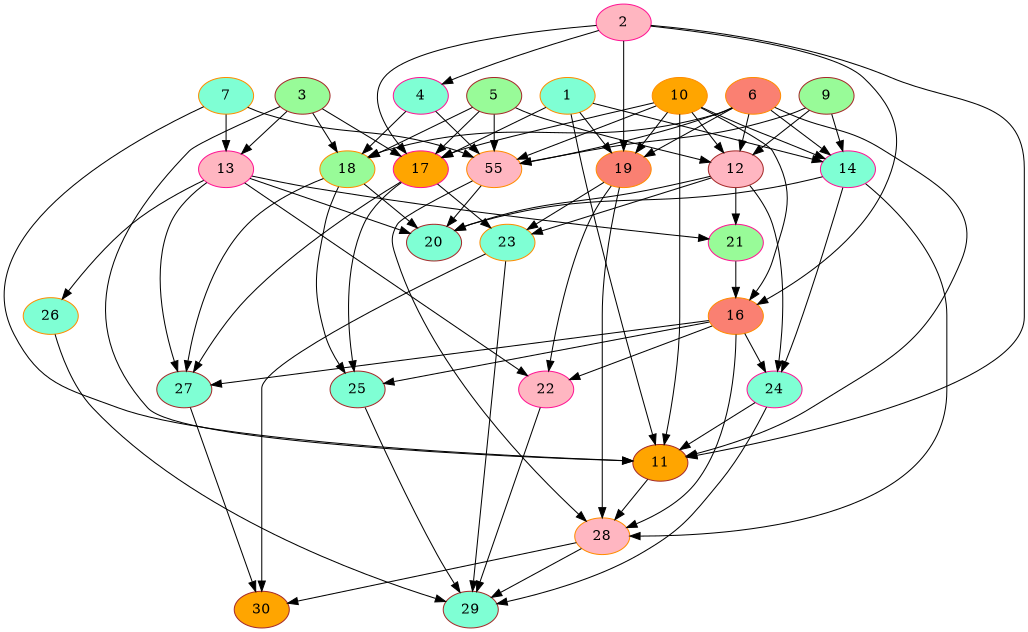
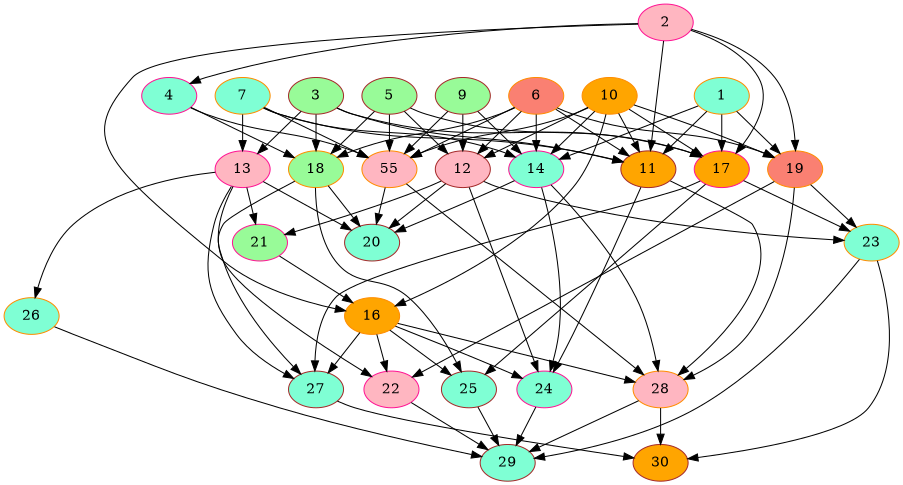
edge "7" -> "14": added
node "16": fillcolor salmon -> orange
edge "24" -> "11": reversed
